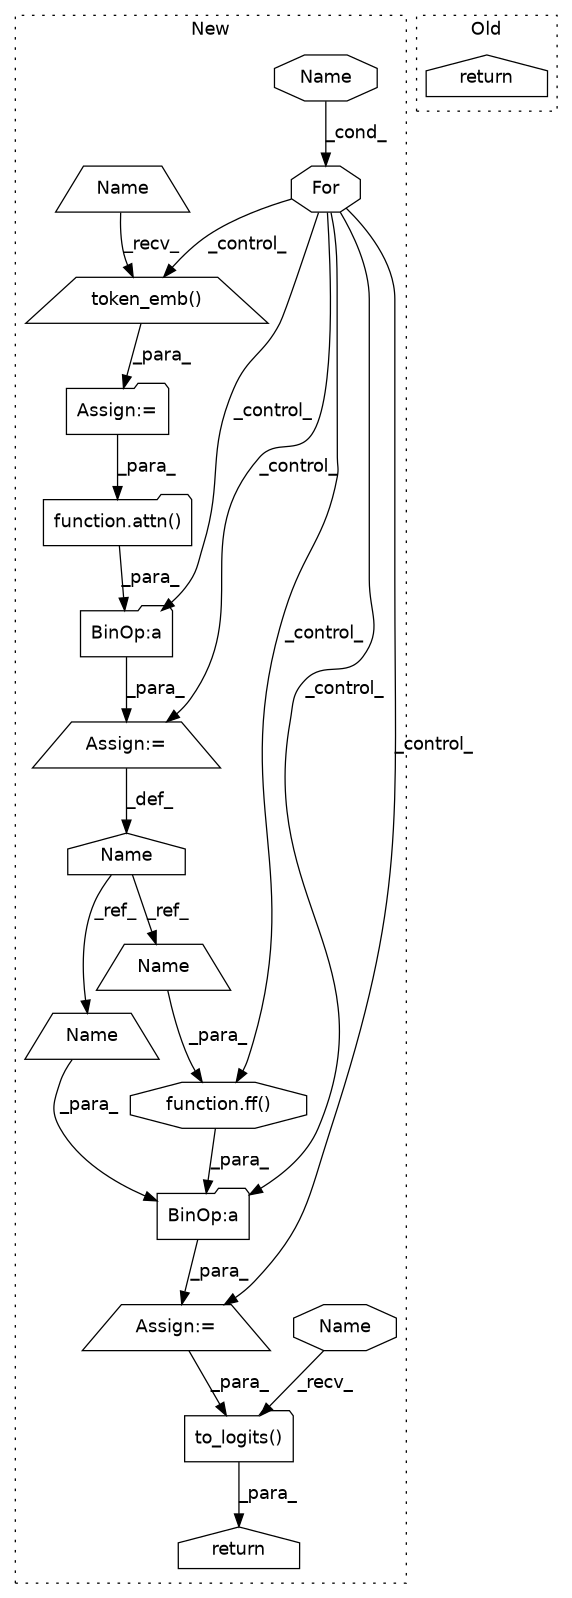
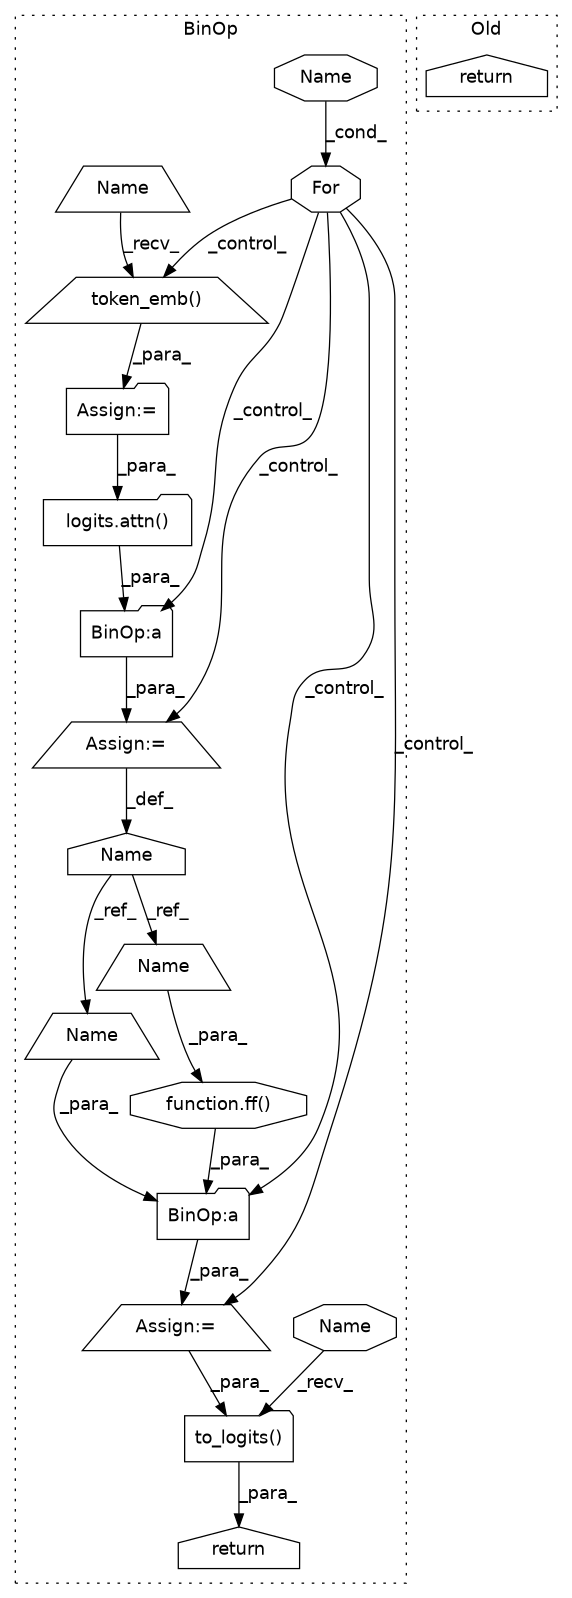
cluster "New": label "New" -> "BinOp"
node "function.attn()": label "function.attn()" -> "logits.attn()"
edge "For" -> "function.ff()": removed, label "_control_"
